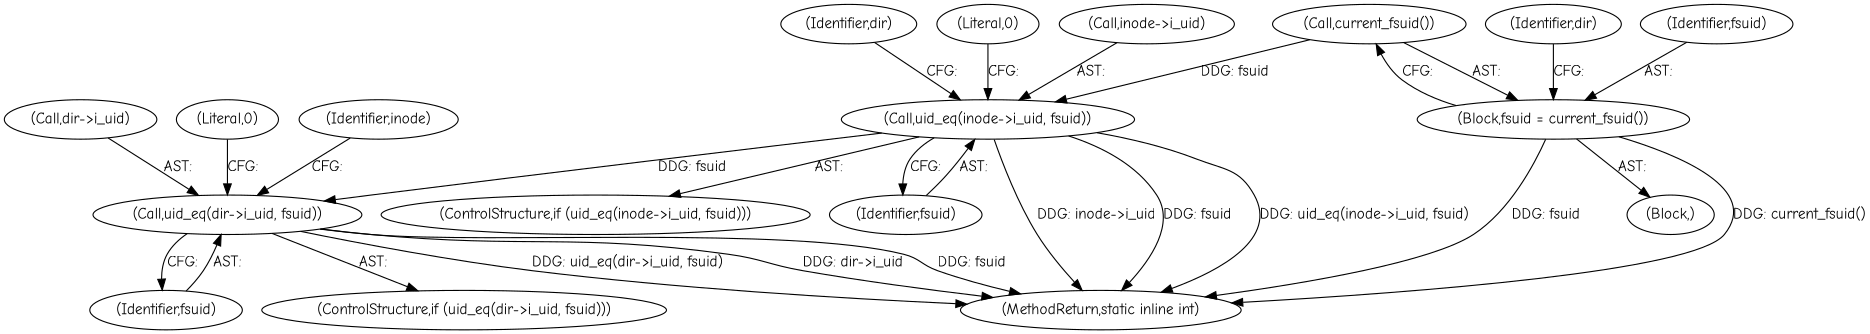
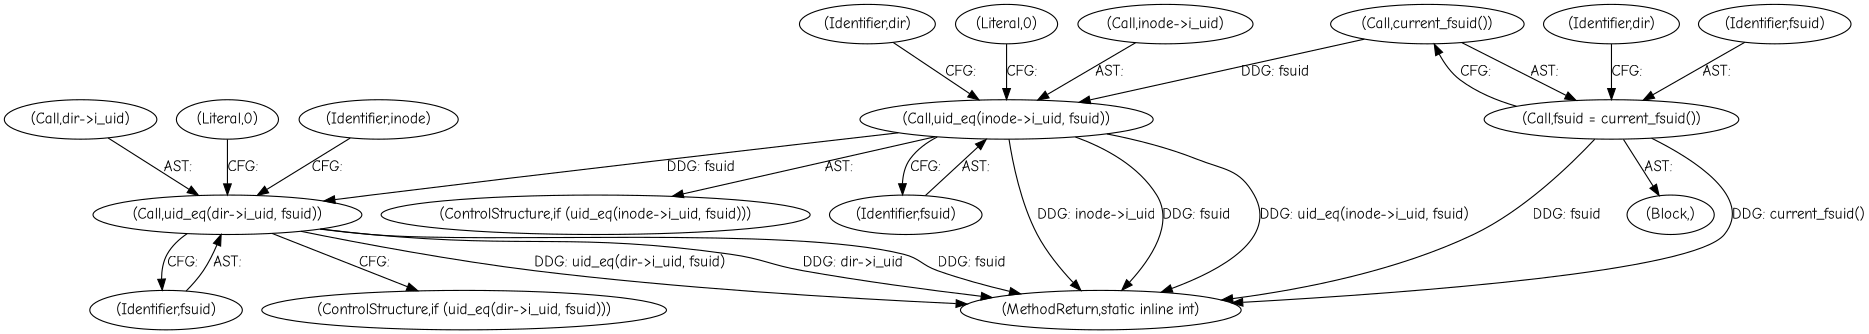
node "(Block,fsuid = current_fsuid())": label "(Block,fsuid = current_fsuid())" -> "(Call,fsuid = current_fsuid())"
edge "(Call,uid_eq(dir->i_uid, fsuid))" -> "(ControlStructure,if (uid_eq(dir->i_uid, fsuid)))": label "AST: " -> "CFG: "
